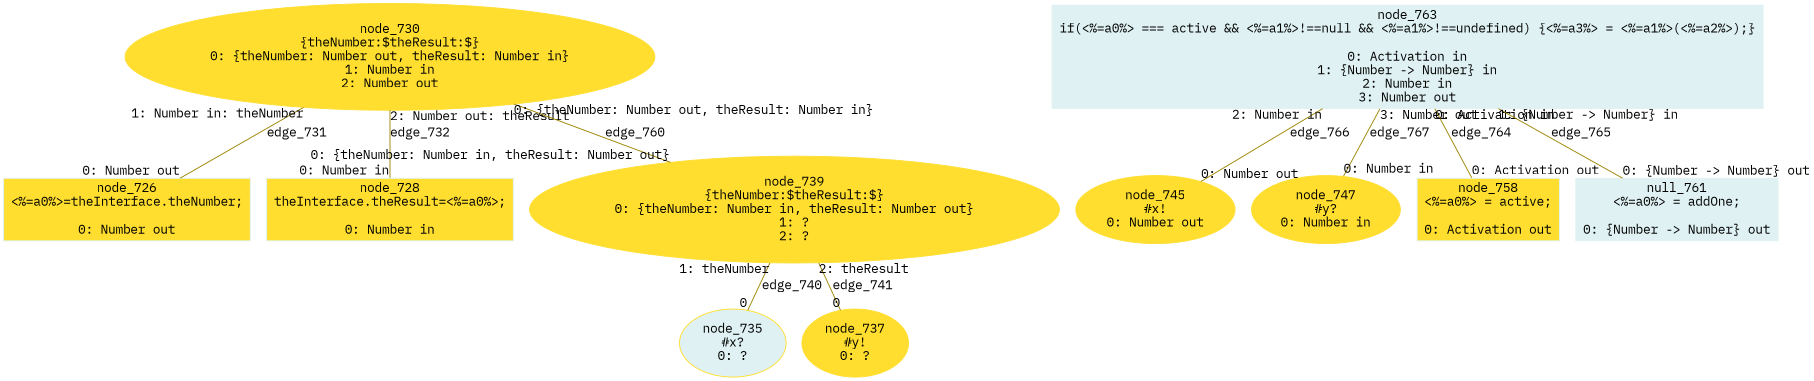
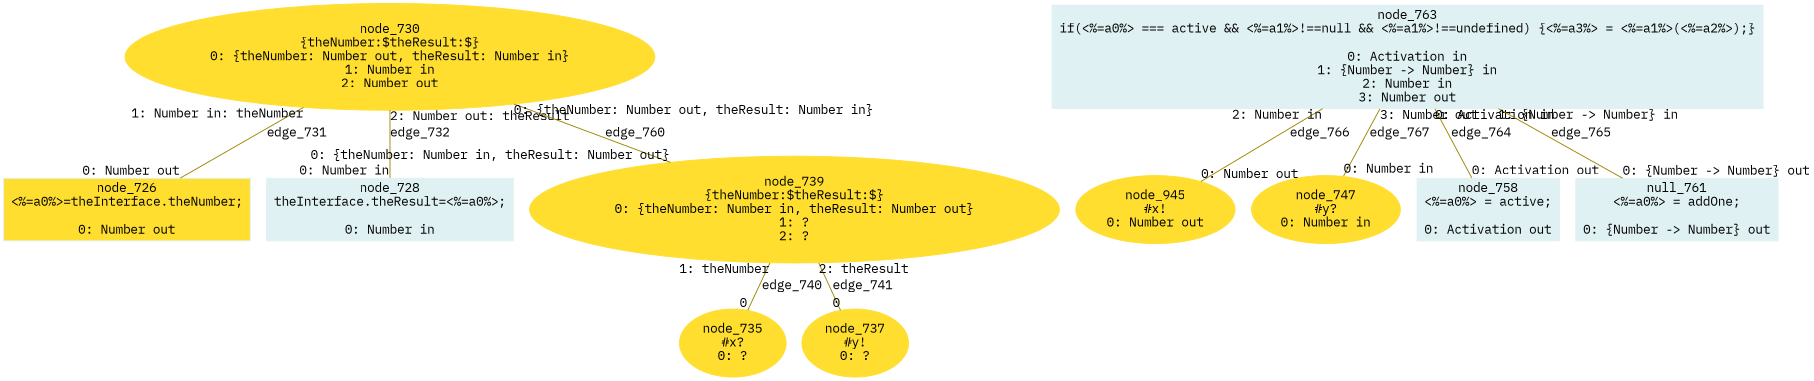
node "node_728 theInterface.theResult=<%=a0%>; 0: Number in": fillcolor #ffde2f -> #dff1f2
node "node_745 #x! 0: Number out": label "node_745 #x! 0: Number out" -> "node_945 #x! 0: Number out"
node "node_758 <%=a0%> = active; 0: Activation out": fillcolor #ffde2f -> #dff1f2
node "node_735 #x? 0: ?": fillcolor #dff1f2 -> #ffde2f
